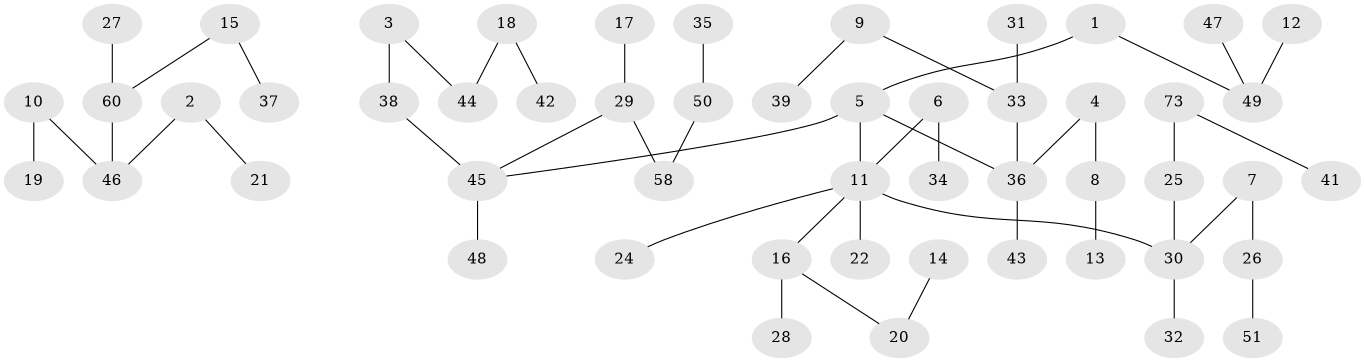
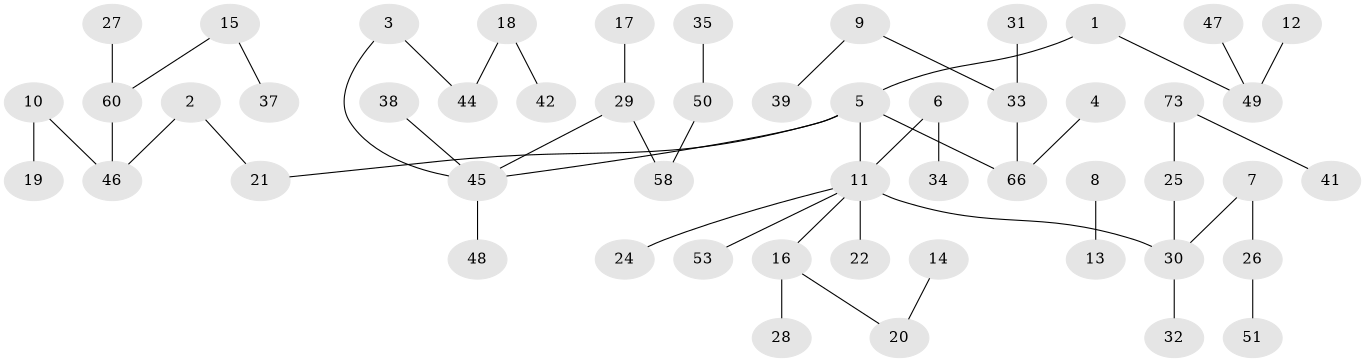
edge "3" -- "38": now "3" -- "45"
edge "4" -- "8": removed
edge "5" -- "21": added
node "36": label "36" -> "66"
node "53": added
node "43": removed
